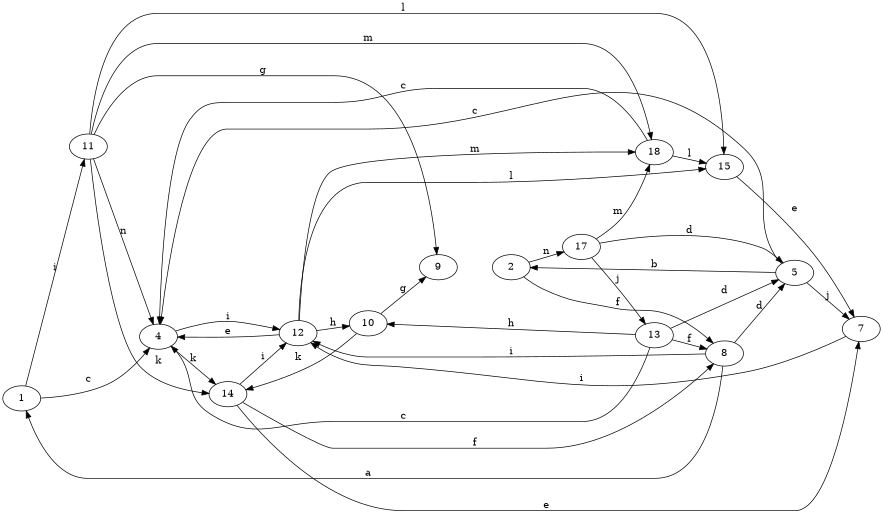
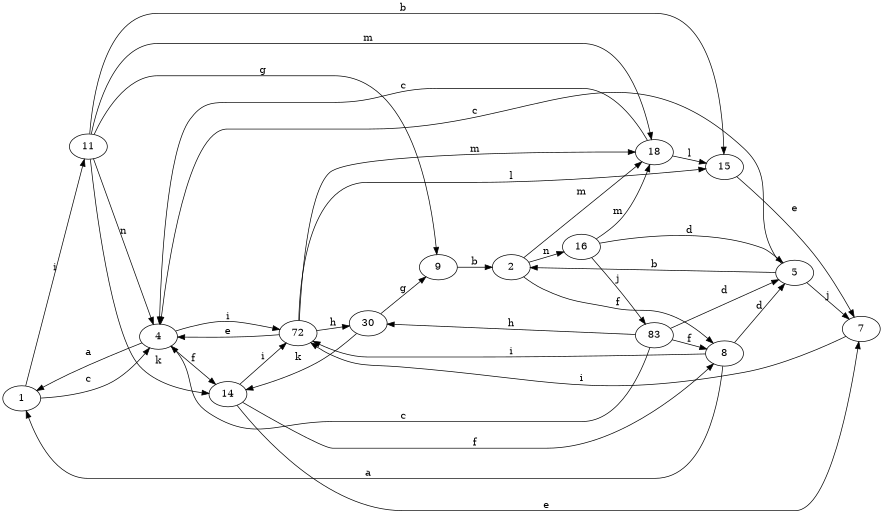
edge "11" -> "15": label "l" -> "b"
edge "2" -> "18": added, label "m"
node "17": label "17" -> "16"
edge "9" -> "2": added, label "b"
node "10": label "10" -> "30"
node "12": label "12" -> "72"
node "13": label "13" -> "83"
edge "4" -> "14": label "k" -> "f"
edge "4" -> "1": added, label "a"
